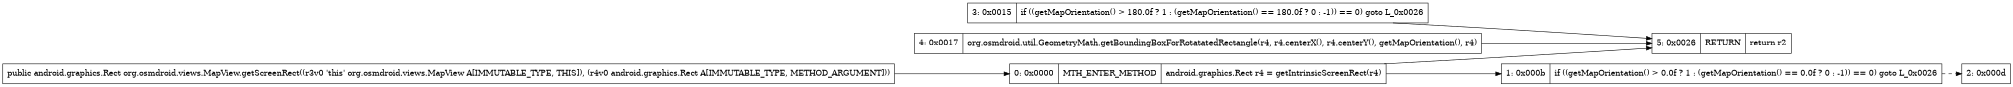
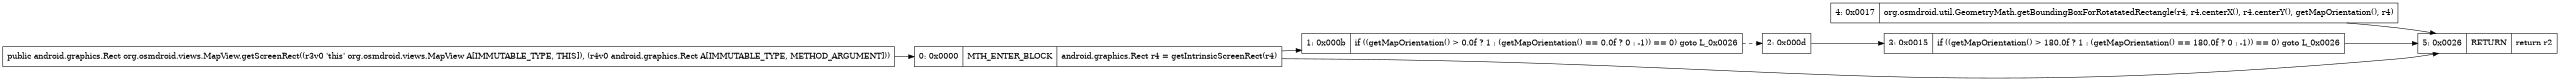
edge "2: 0x000d" -> "3: 0x0015": added
node "0: 0x0000": text "MTH_ENTER_METHOD" -> "MTH_ENTER_BLOCK"
